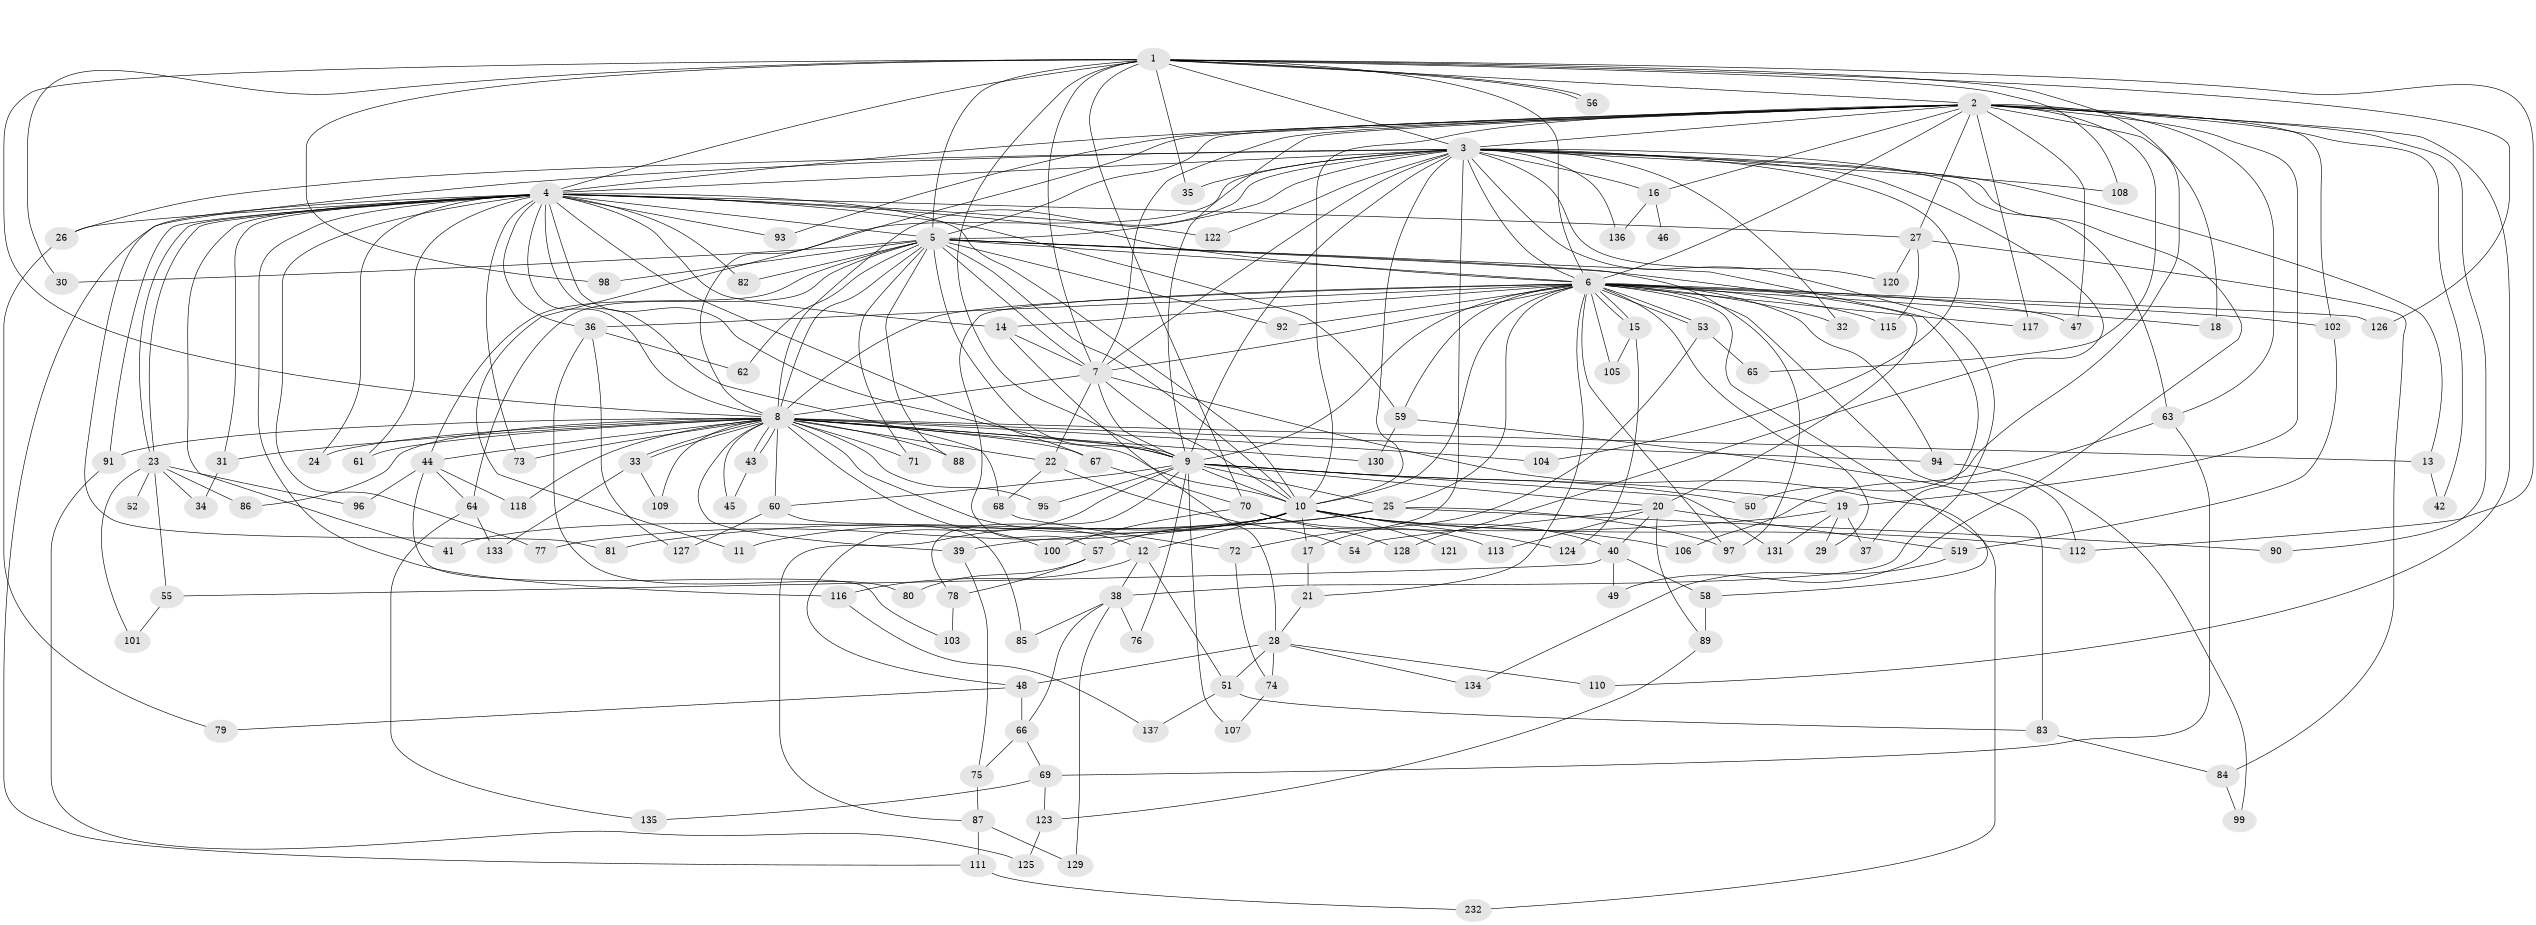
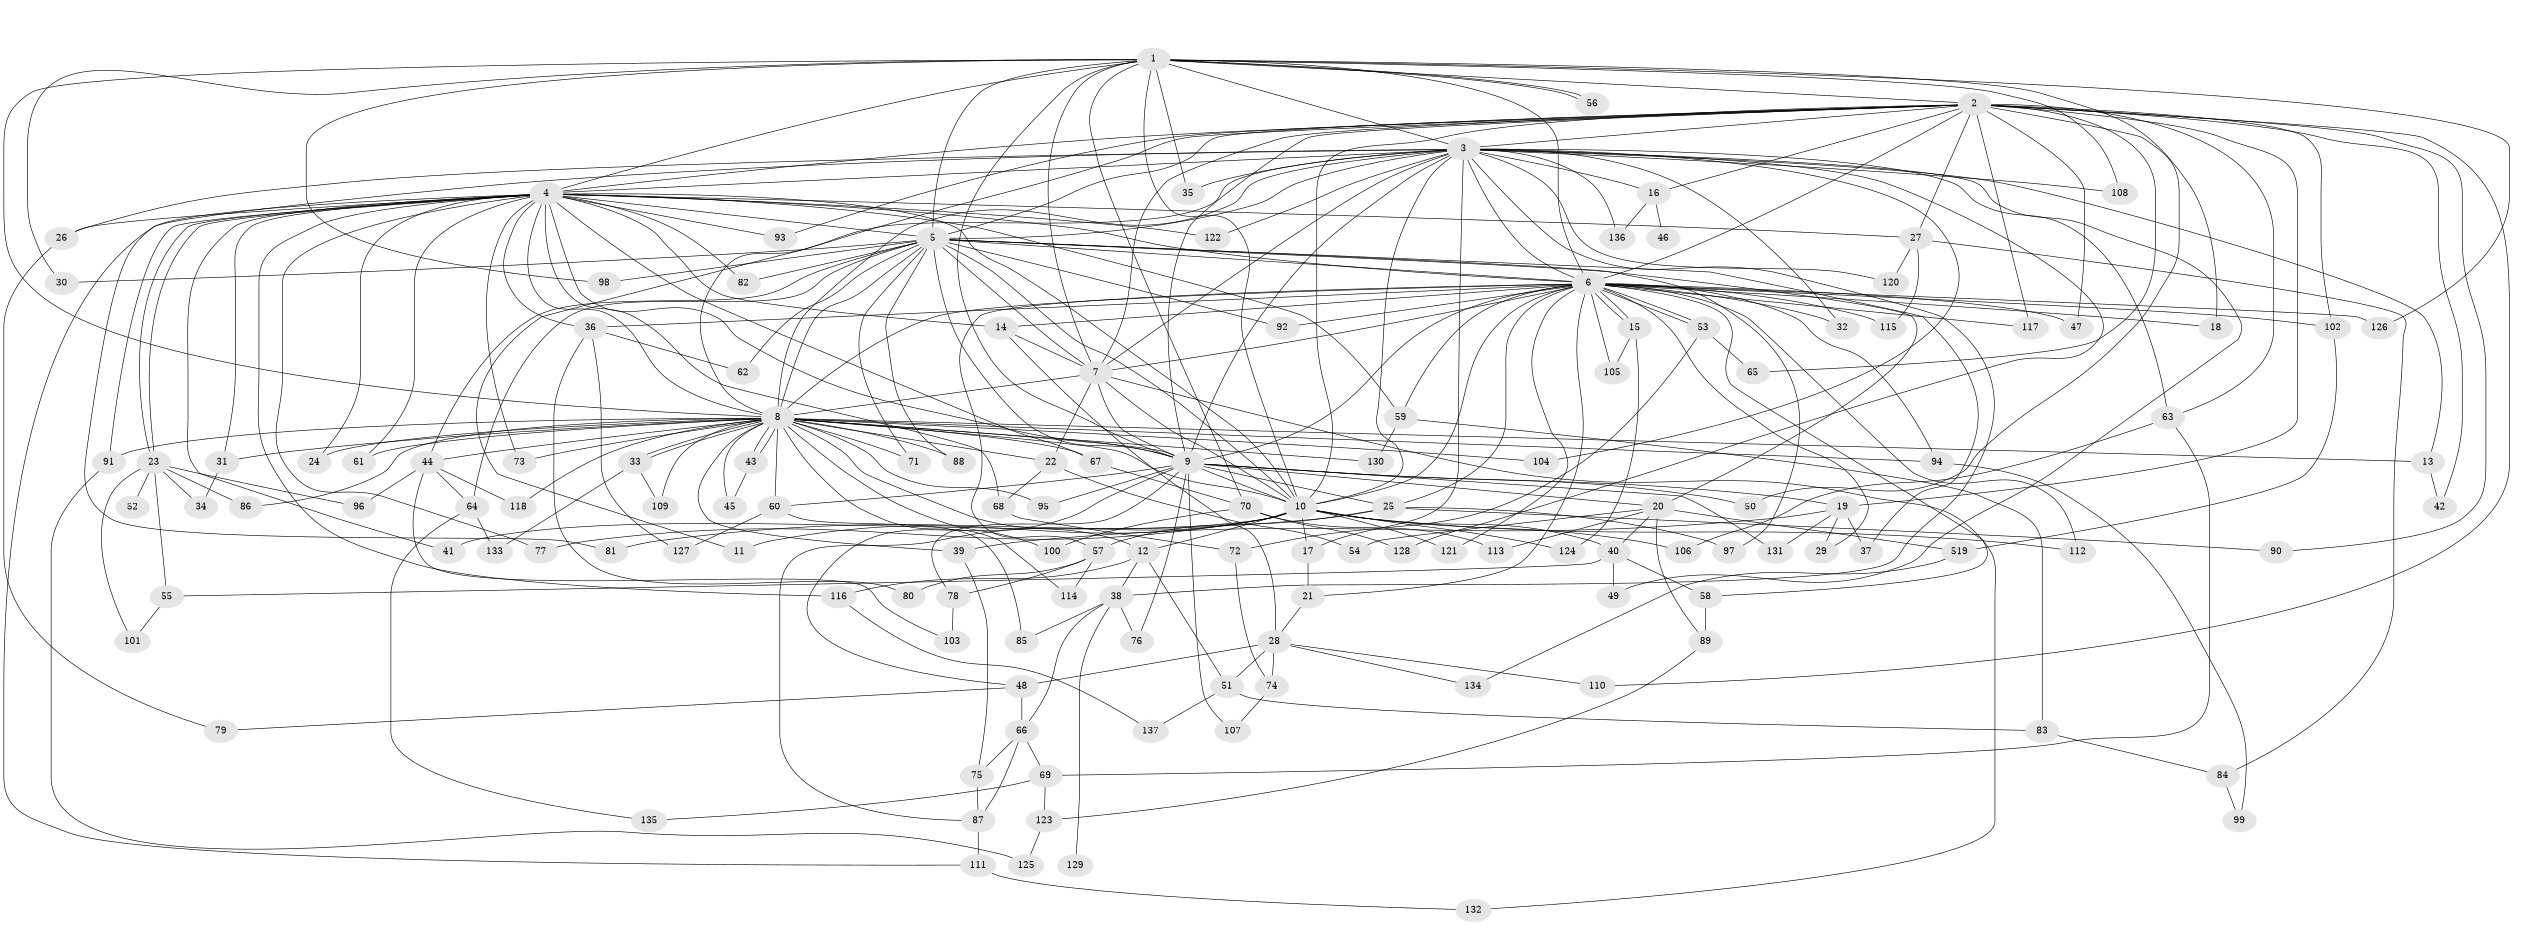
edge "1" -- "112": now "1" -- "10"
edge "6" -- "97": now "6" -- "121"
node "114": added
edge "87" -- "129": now "87" -- "66"
node "232": label "232" -> "132"
